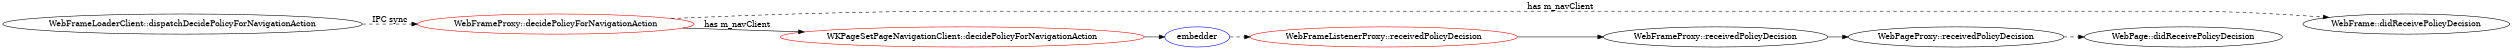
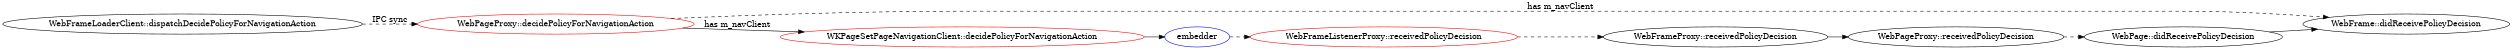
node "WebFrameProxy::decidePolicyForNavigationAction": label "WebFrameProxy::decidePolicyForNavigationAction" -> "WebPageProxy::decidePolicyForNavigationAction"
edge "WebPage::didReceivePolicyDecision" -> "WebFrame::didReceivePolicyDecision": added
edge "WebFrameListenerProxy::receivedPolicyDecision" -> "WebFrameProxy::receivedPolicyDecision": style solid -> dashed
